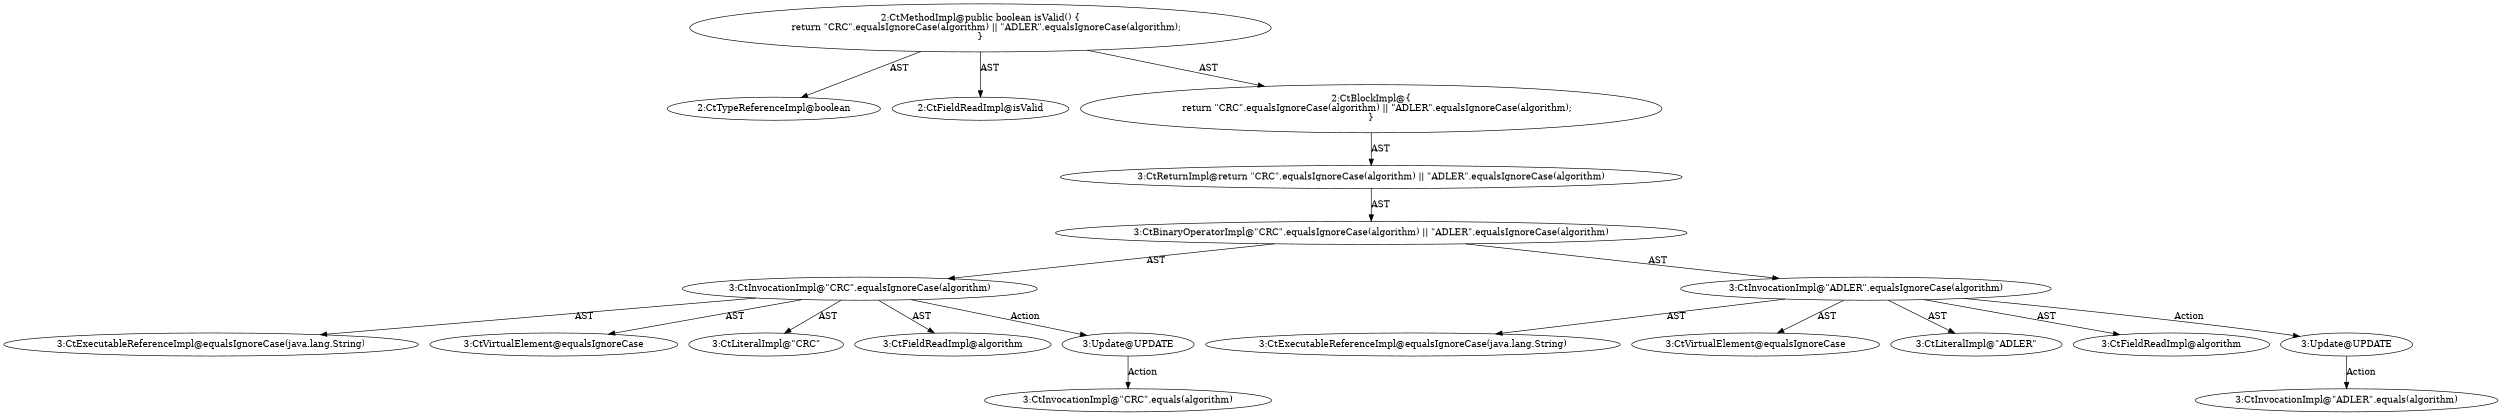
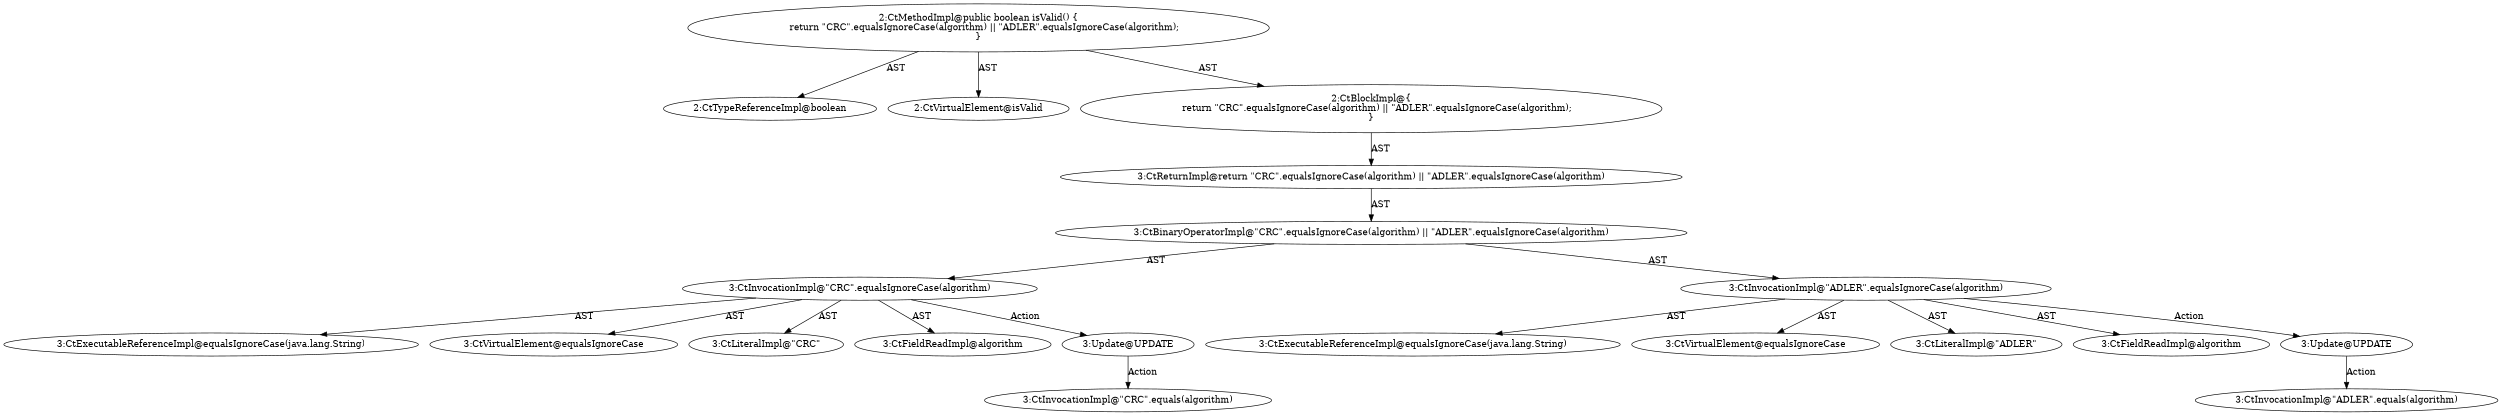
node "2:CtFieldReadImpl@isValid": label "2:CtFieldReadImpl@isValid" -> "2:CtVirtualElement@isValid"
